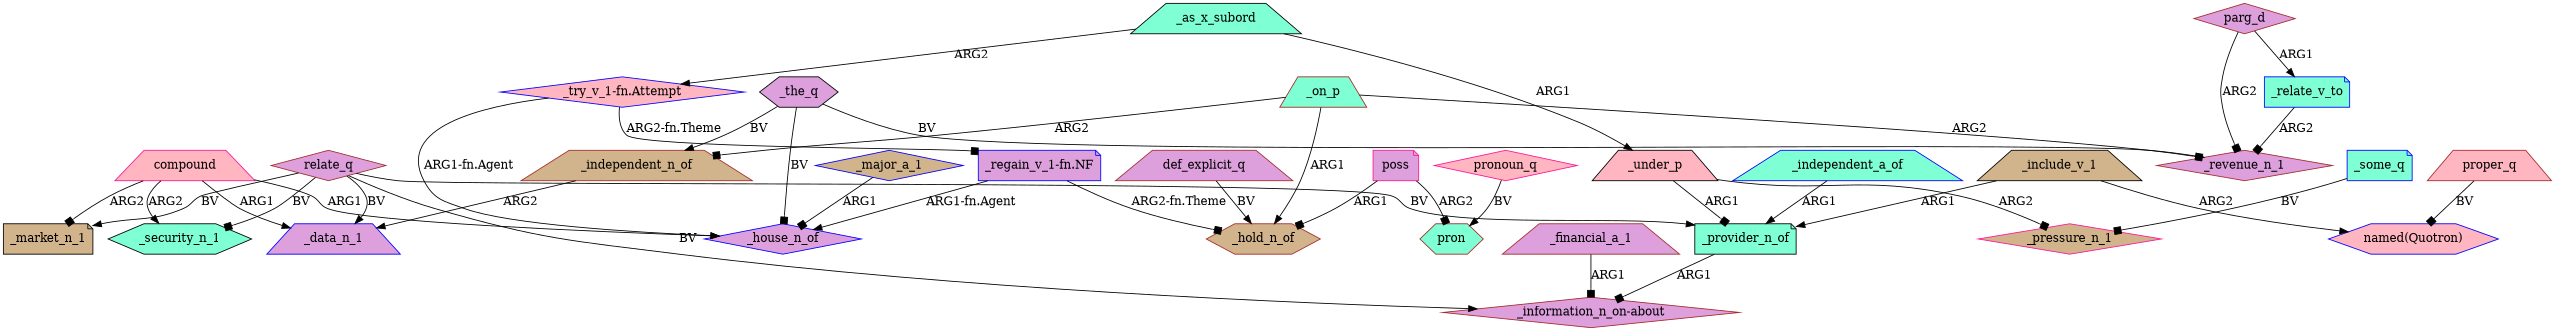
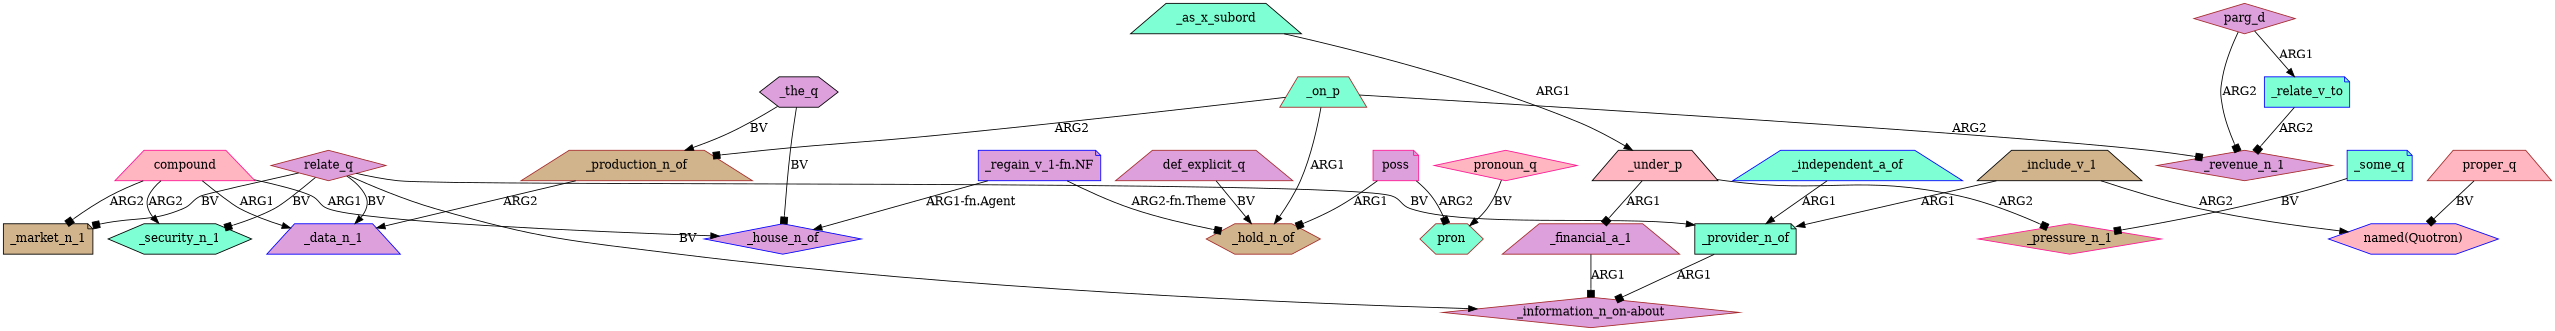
node "_try_v_1-fn.Attempt": removed
edge "_the_q" -> "_revenue_n_1": removed, label "BV"
node "_independent_n_of": label "_independent_n_of" -> "_production_n_of"
node "_major_a_1": removed
edge "relate_q" -> "_market_n_1": arrowhead normal -> box
edge "_under_p" -> "_provider_n_of": now "_under_p" -> "_financial_a_1"
